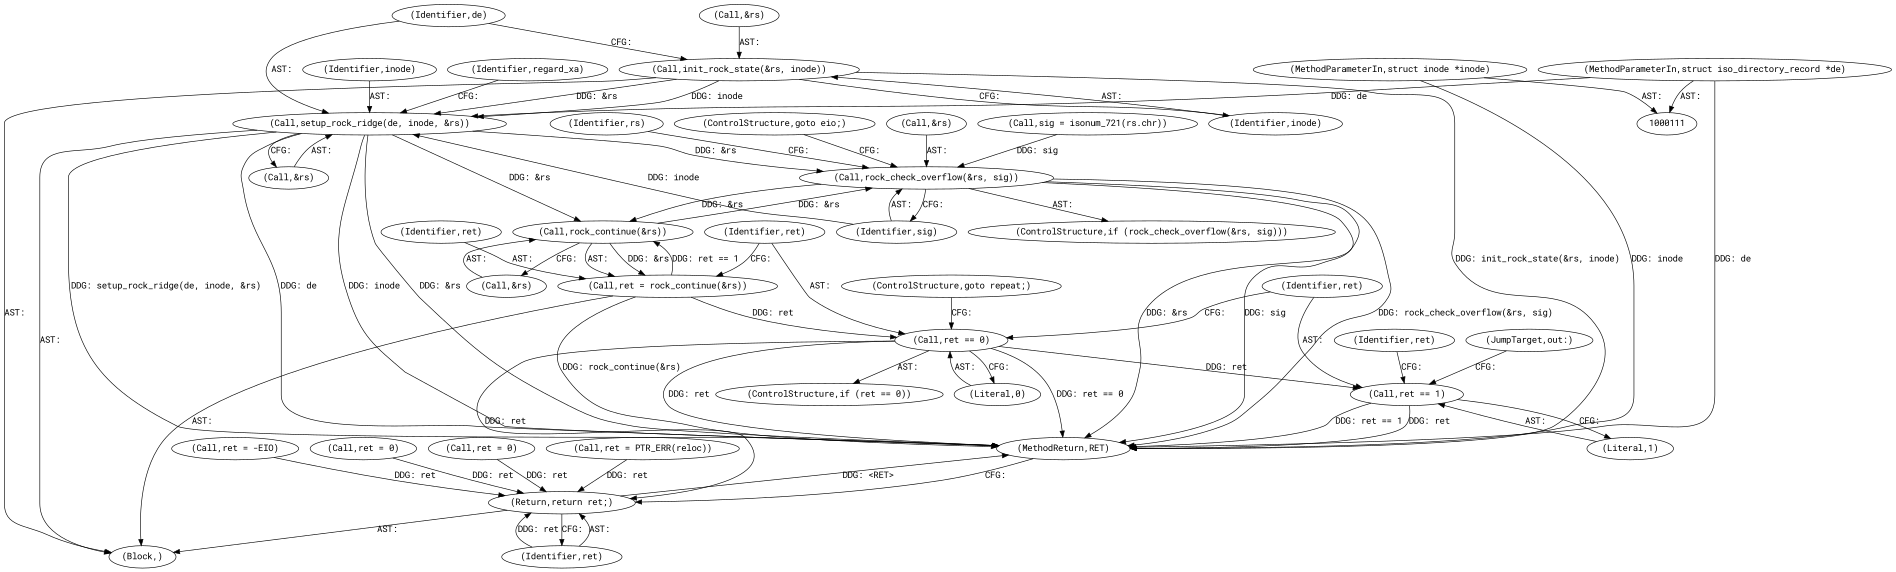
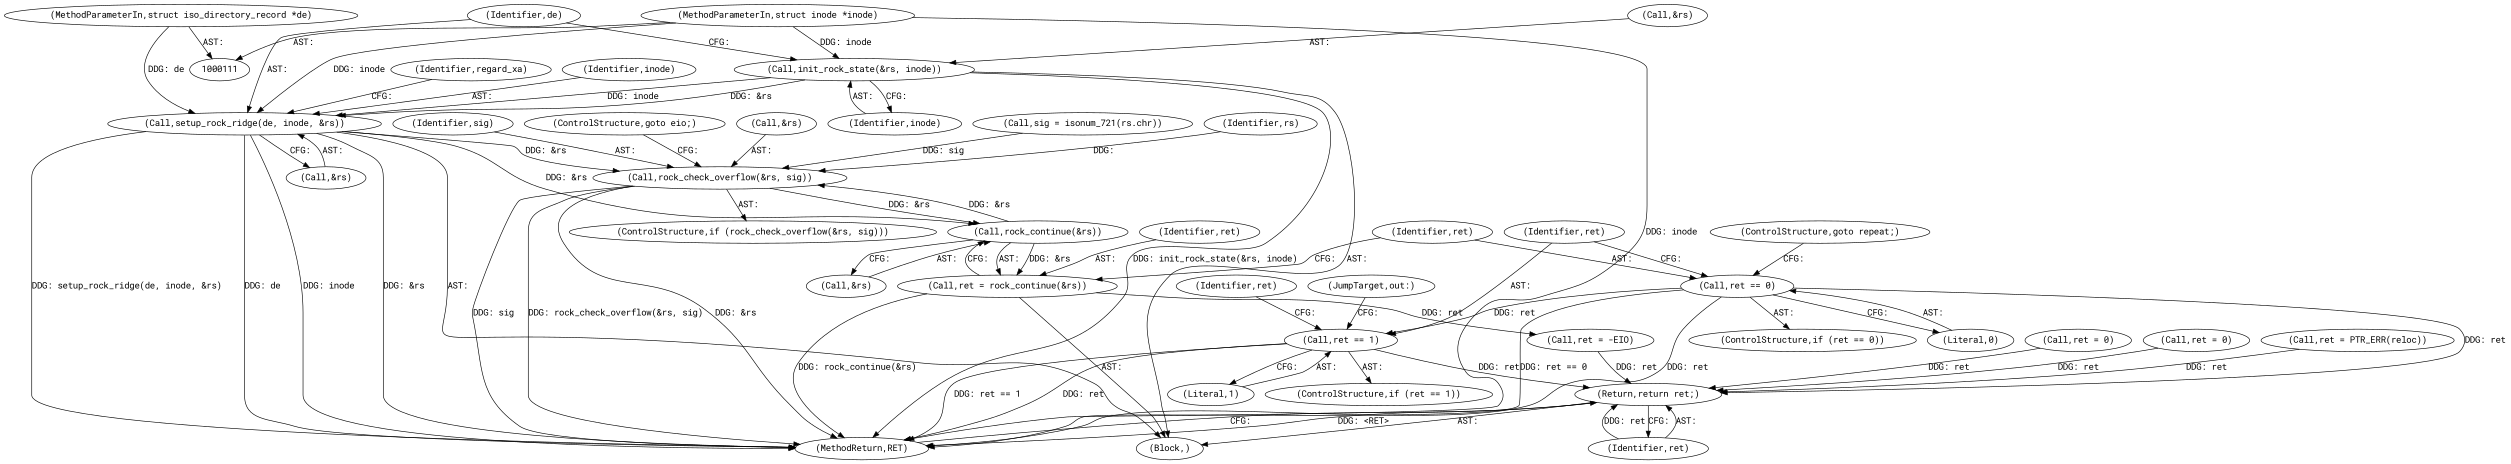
edge "(MethodParameterIn,struct inode *inode)" -> "(Call,init_rock_state(&rs, inode))": added, label "DDG: inode"
edge "(Identifier,rs)" -> "(Call,rock_check_overflow(&rs, sig))": label "CFG: " -> "DDG: "
edge "(Identifier,sig)" -> "(Call,setup_rock_ridge(de, inode, &rs))": now "(MethodParameterIn,struct inode *inode)" -> "(Call,setup_rock_ridge(de, inode, &rs))"
edge "(Call,rock_check_overflow(&rs, sig))" -> "(Identifier,sig)": removed, label "CFG:"
edge "(Call,ret = rock_continue(&rs))" -> "(Call,rock_continue(&rs))": label "DDG: ret == 1" -> "CFG: "
edge "(Call,ret = rock_continue(&rs))" -> "(Call,ret == 0)": now "(Call,ret = rock_continue(&rs))" -> "(Call,ret = -EIO)"
edge "(Call,ret == 1)" -> "(Return,return ret;)": added, label "DDG: ret"
node "(ControlStructure,if (ret == 1))": added
edge "(MethodParameterIn,struct iso_directory_record *de)" -> "(MethodReturn,RET)": removed, label "DDG: de"
